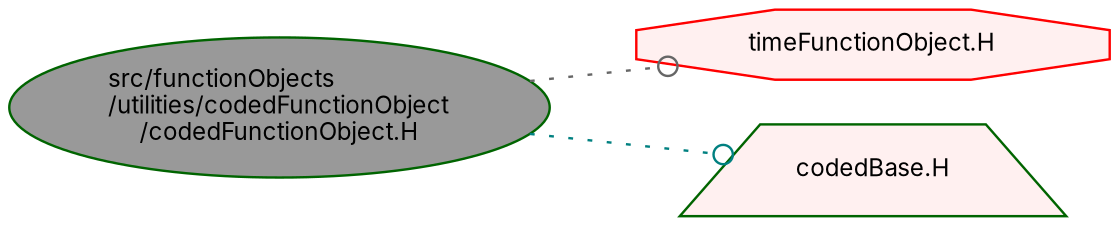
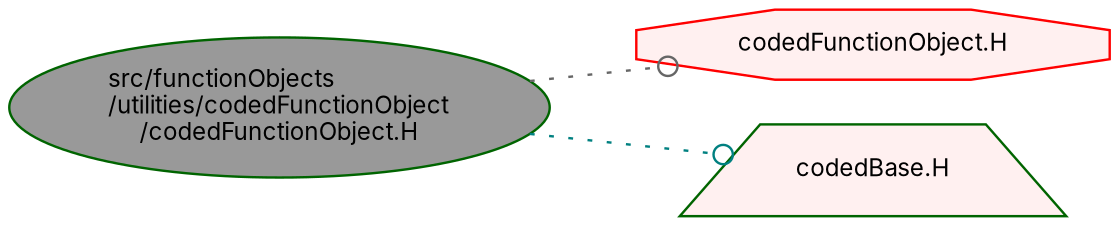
node "timeFunctionObject.H": label "timeFunctionObject.H" -> "codedFunctionObject.H"
